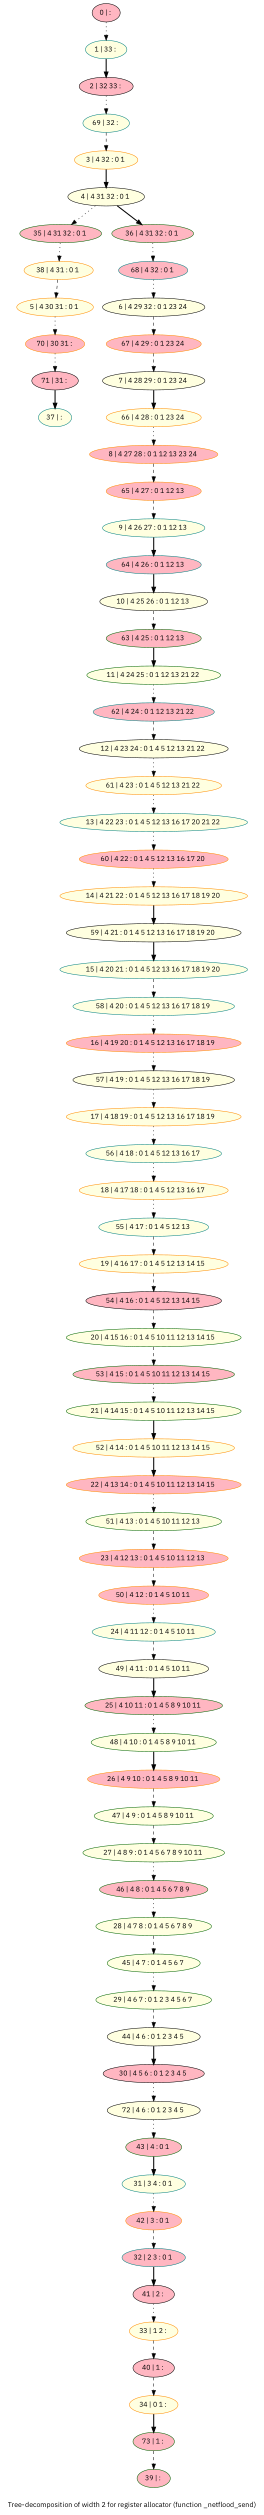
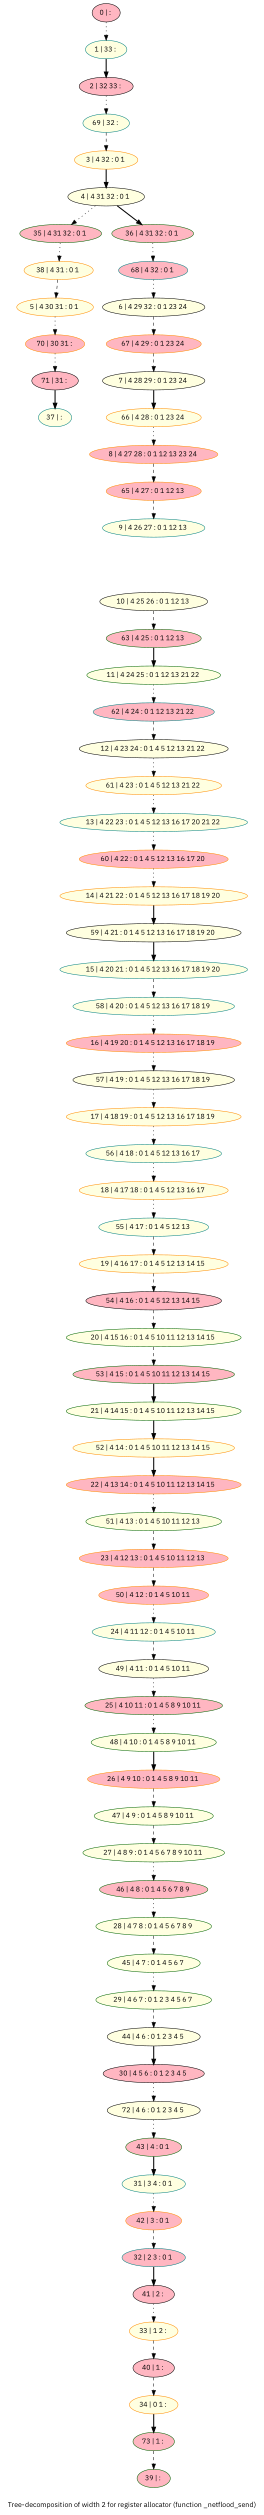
node "64 | 4 26 : 0 1 12 13": removed
edge "53 | 4 15 : 0 1 4 5 10 11 12 13 14 15" -> "21 | 4 14 15 : 0 1 4 5 10 11 12 13 14 15": style dotted -> bold
edge "49 | 4 11 : 0 1 4 5 10 11" -> "25 | 4 10 11 : 0 1 4 5 8 9 10 11": style bold -> dotted
